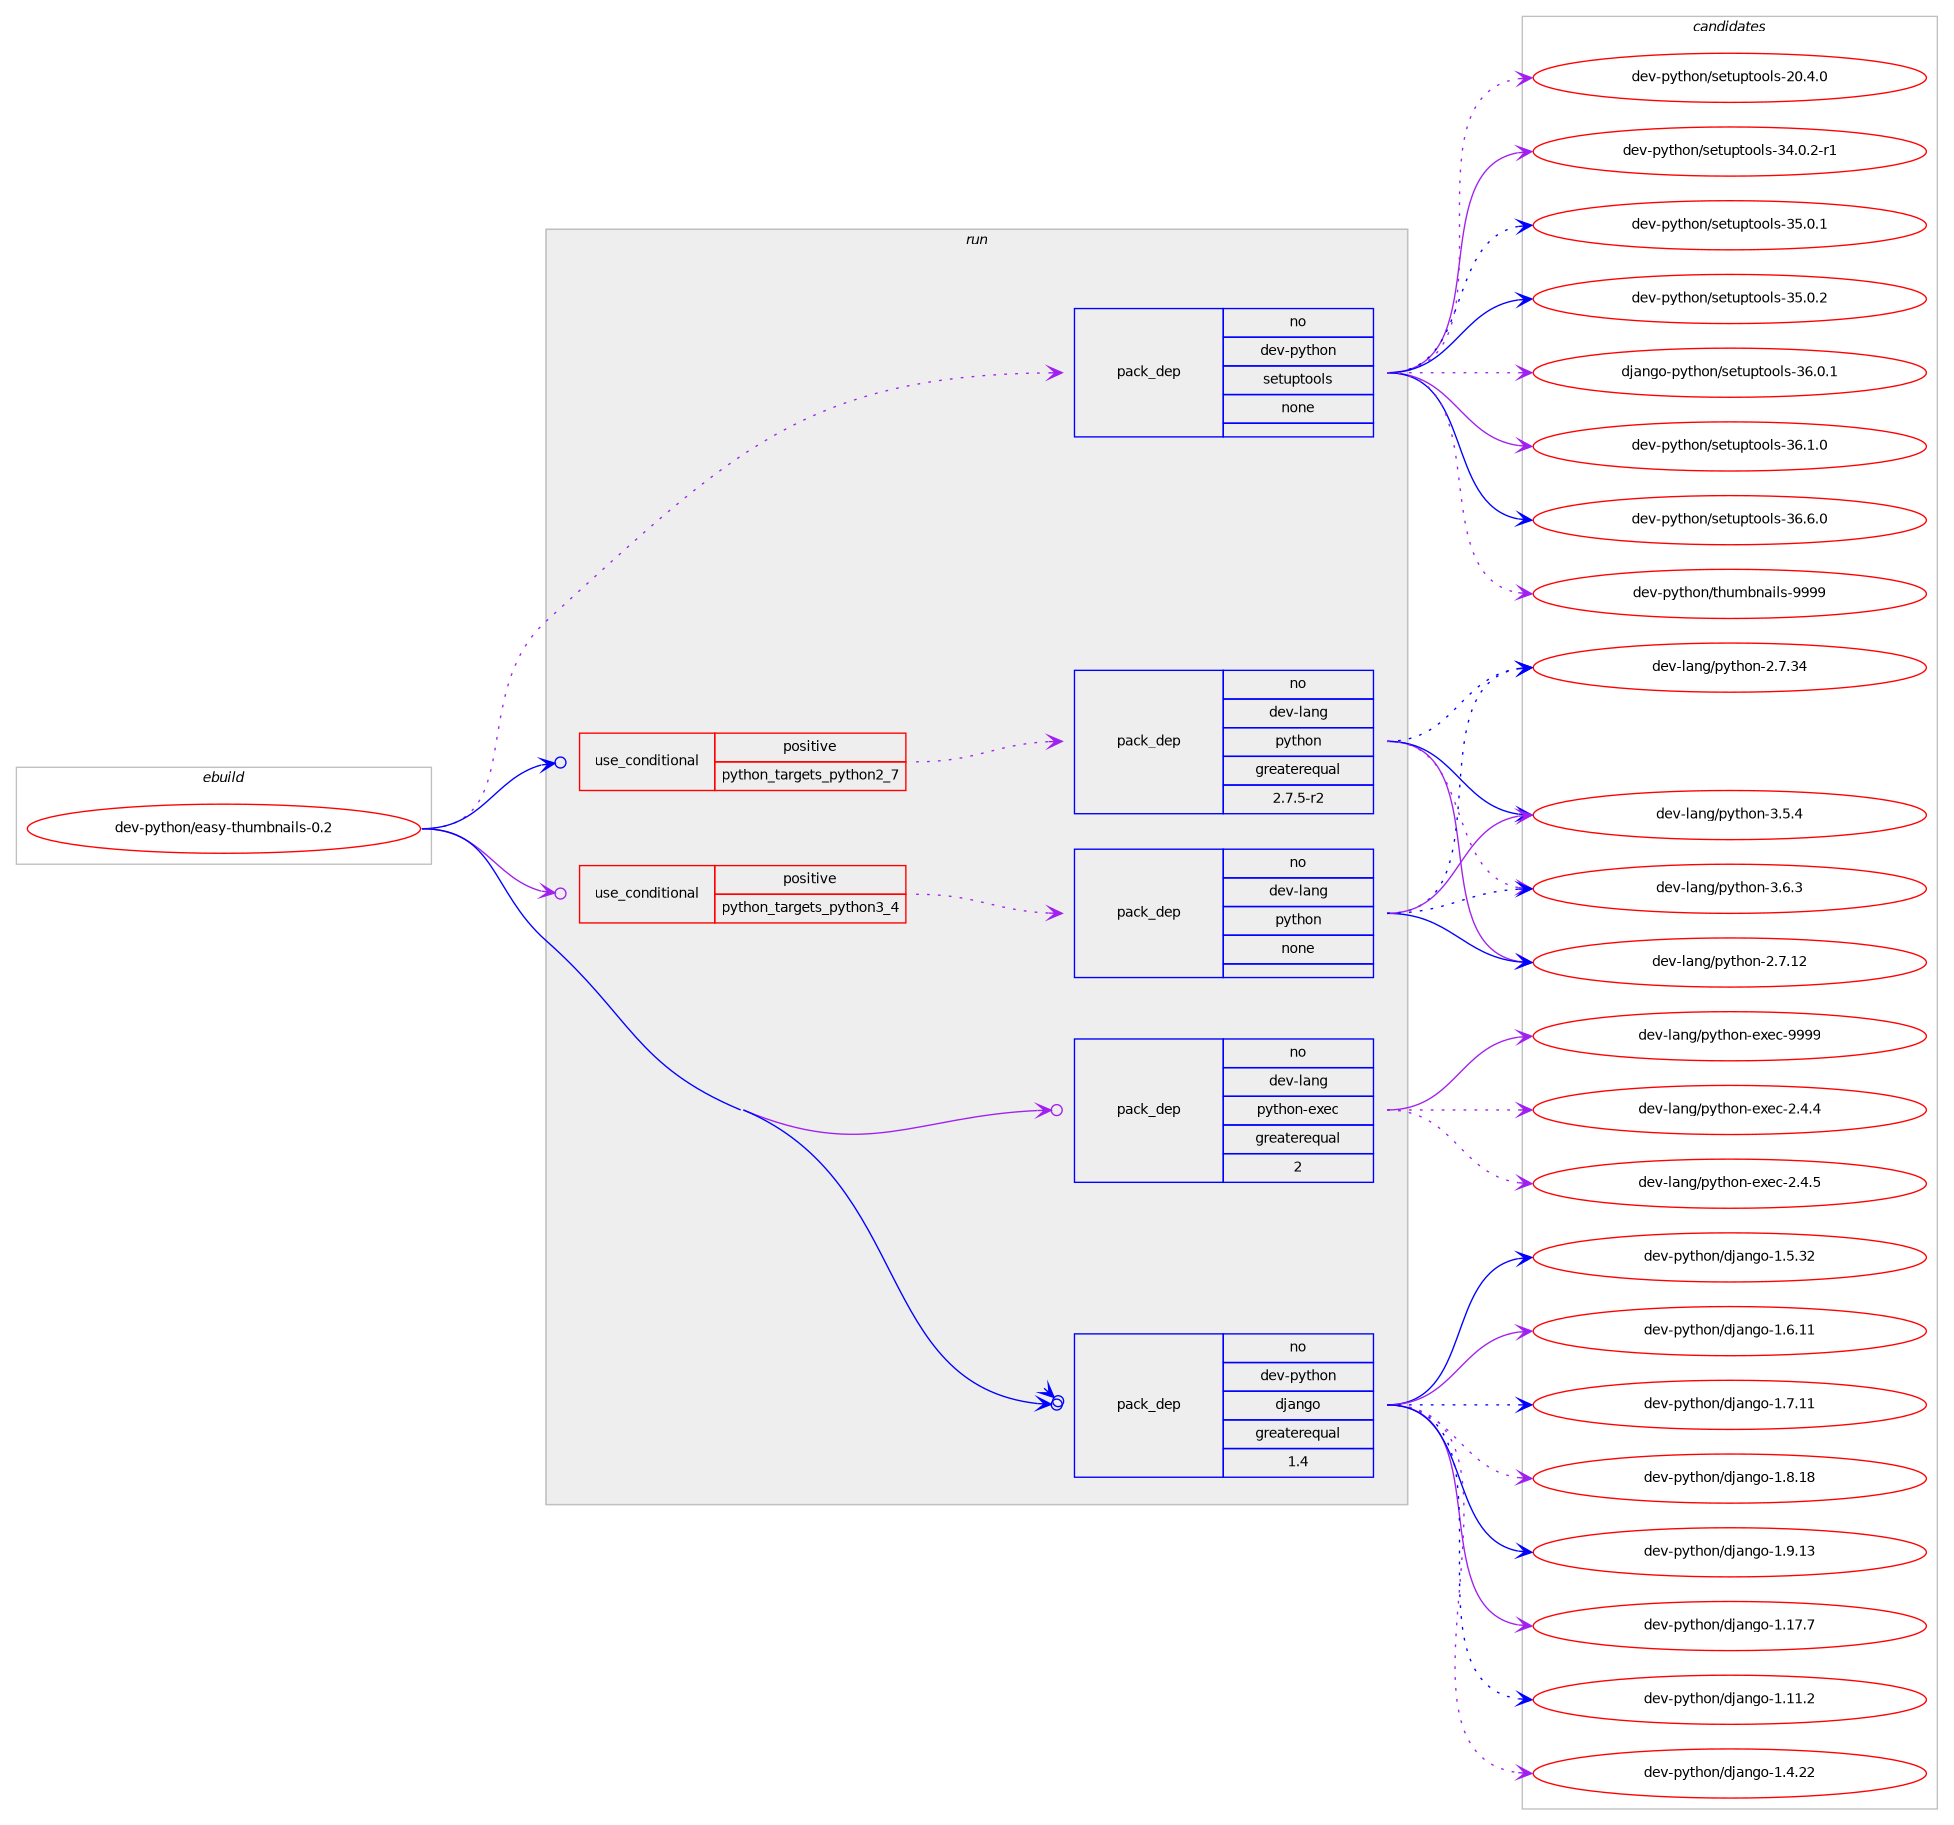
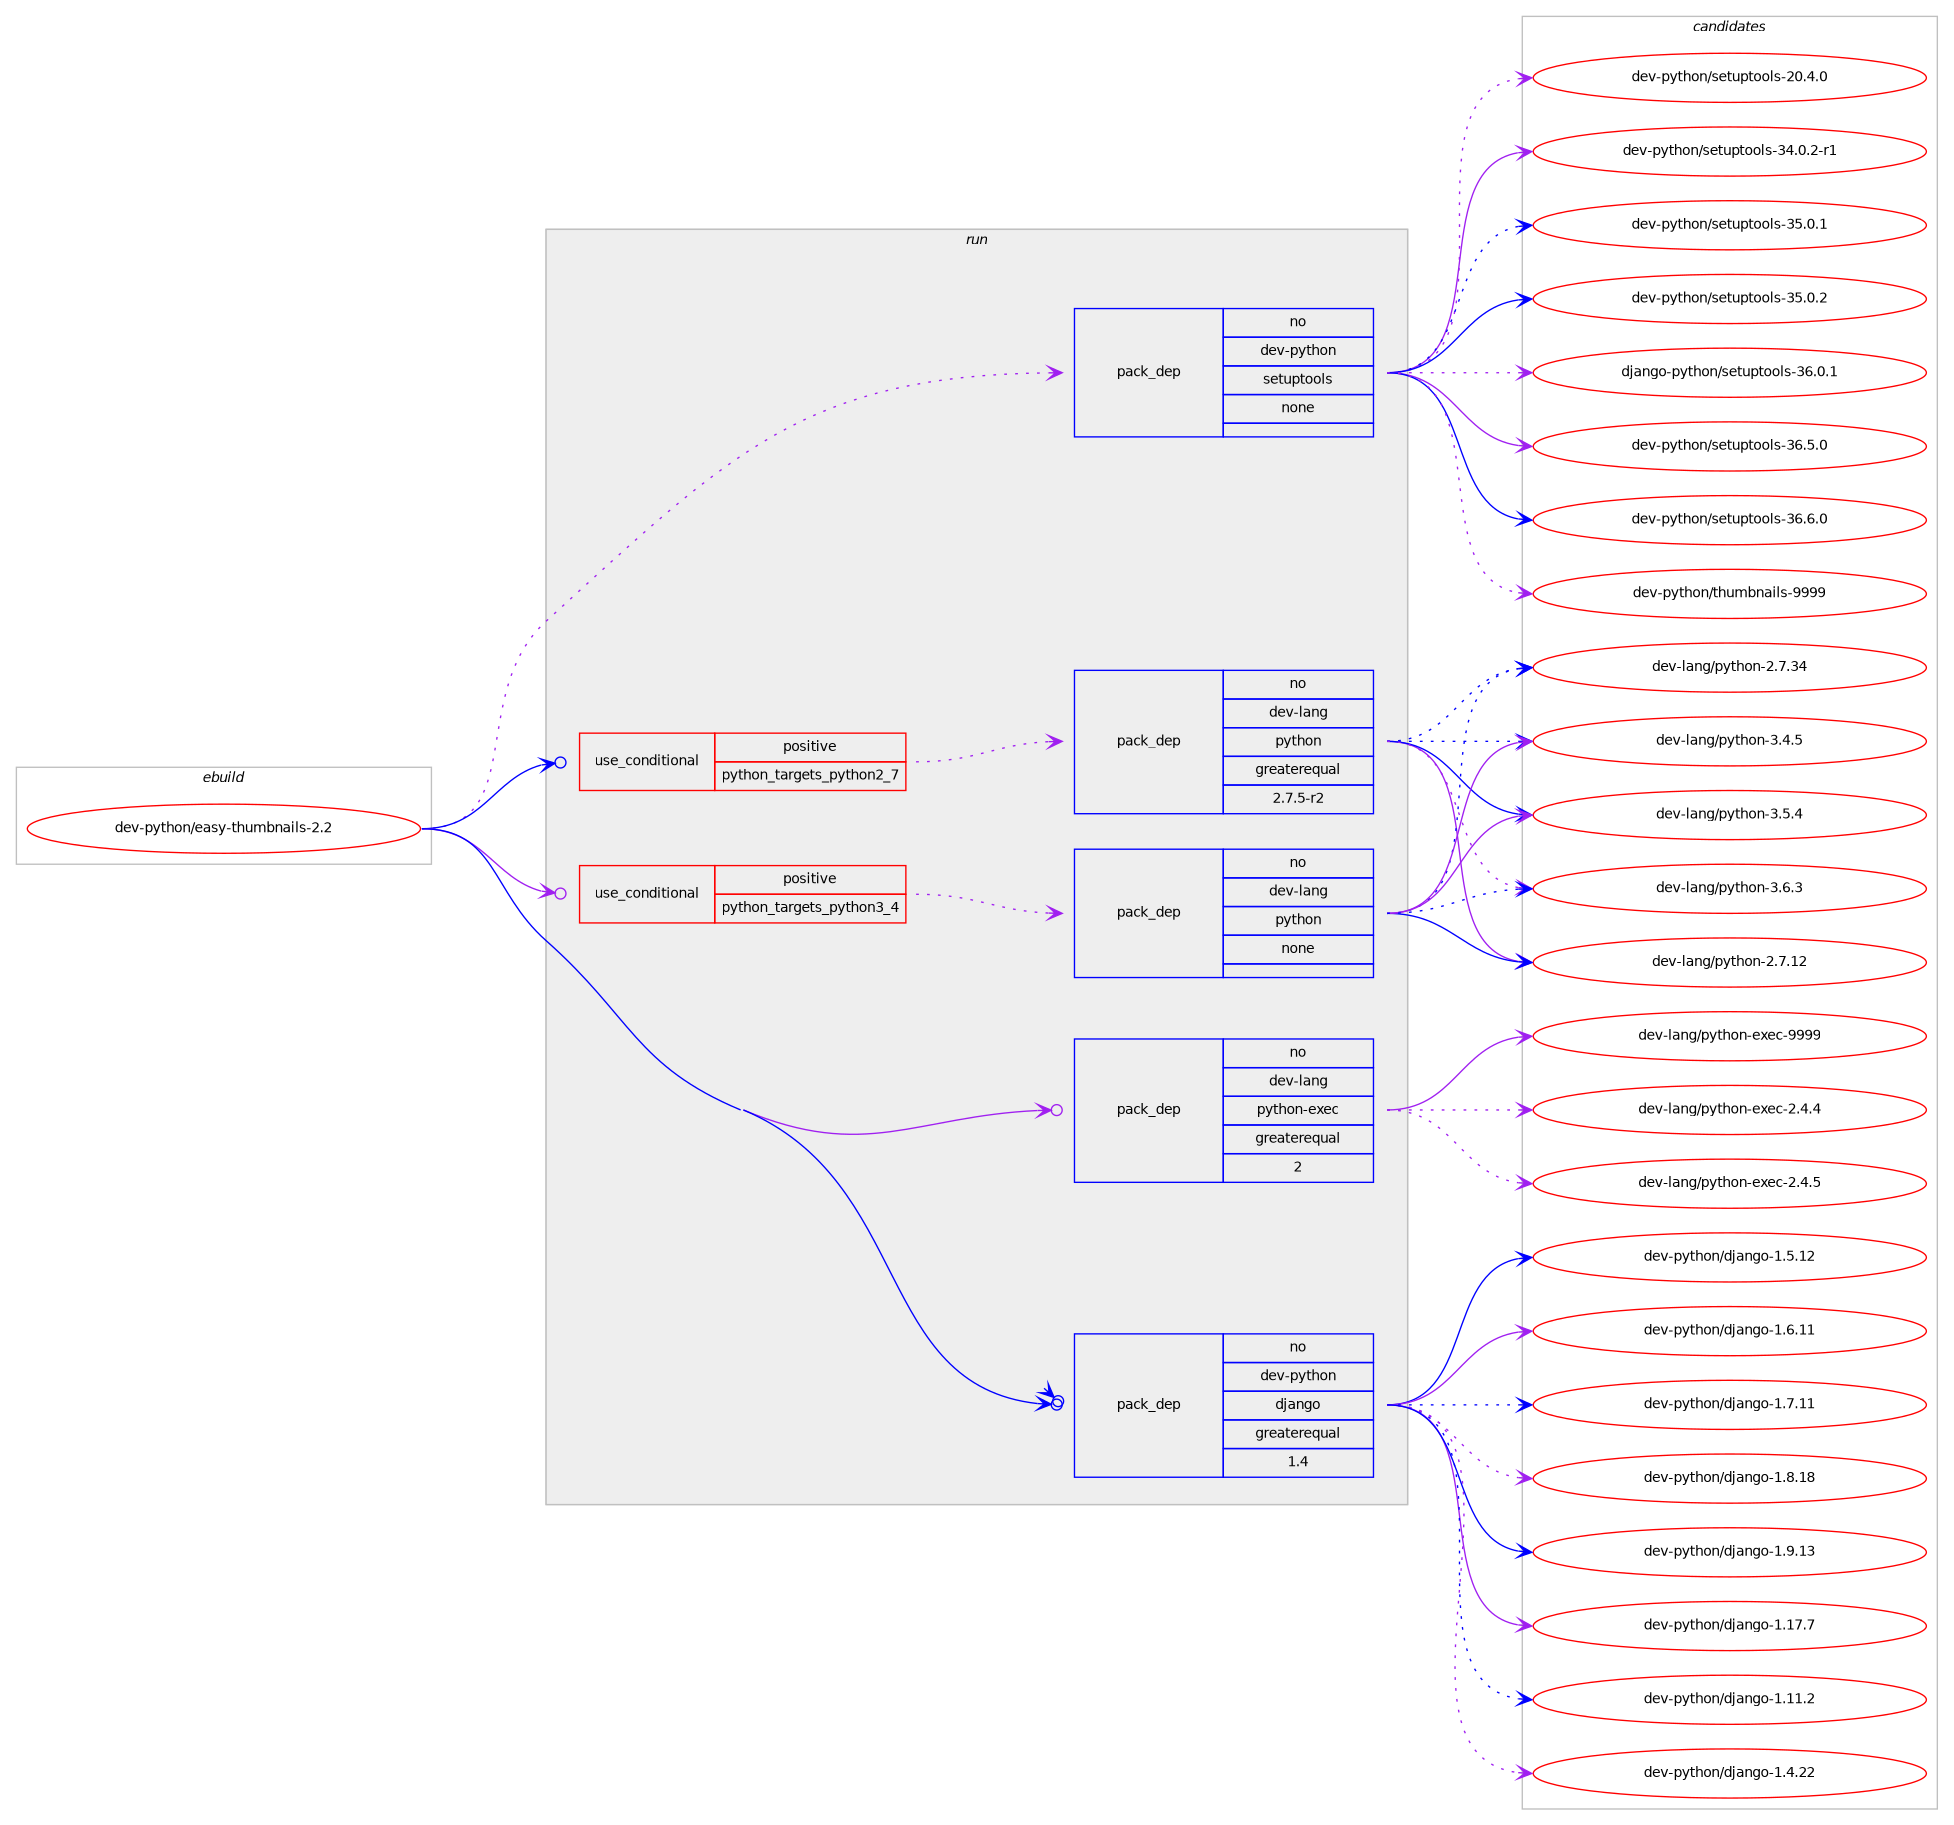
node "dev-python/setuptools-36.1.0": label "dev-python/setuptools-36.1.0" -> "dev-python/setuptools-36.5.0"
node "dev-lang/python-3.4.5": added
node "dev-python/easy-thumbnails-0.2": label "dev-python/easy-thumbnails-0.2" -> "dev-python/easy-thumbnails-2.2"
node "dev-python/django-1.5.32": label "dev-python/django-1.5.32" -> "dev-python/django-1.5.12"
